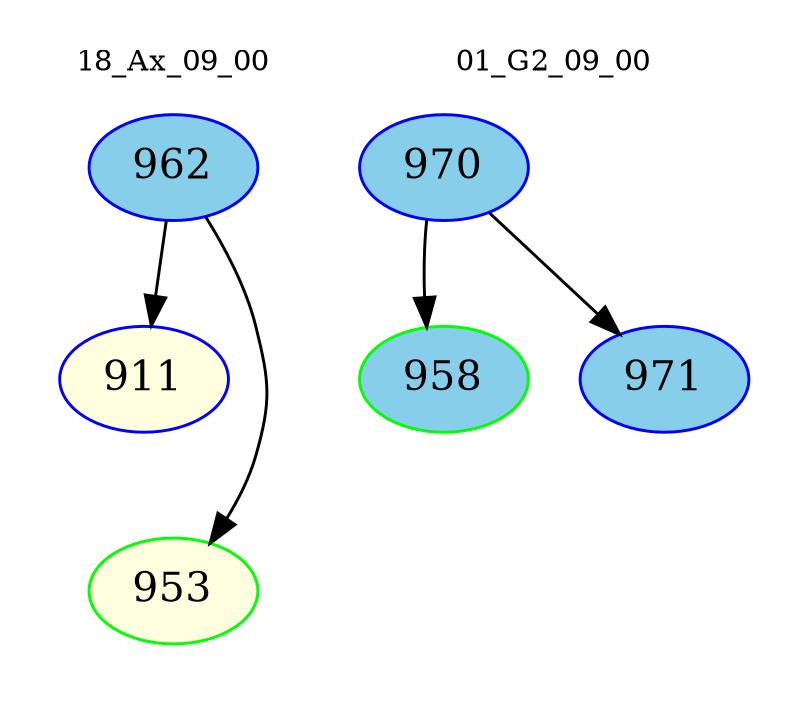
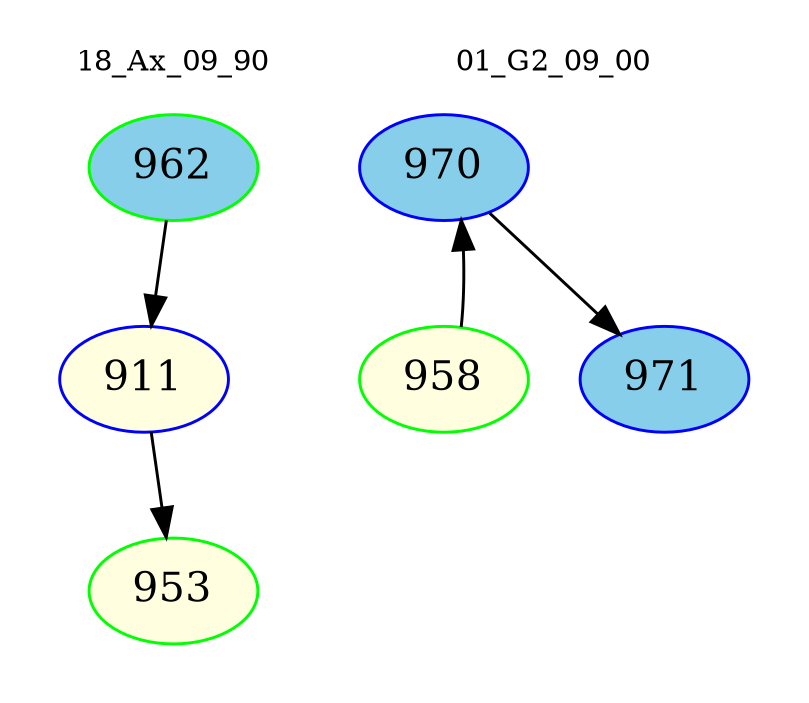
cluster "18_Ax_09_00": label "18_Ax_09_00" -> "18_Ax_09_90"
node "962": color blue -> green
edge "970" -> "958": reversed
edge "962" -> "953": now "911" -> "953"
node "958": fillcolor skyblue -> lightyellow
